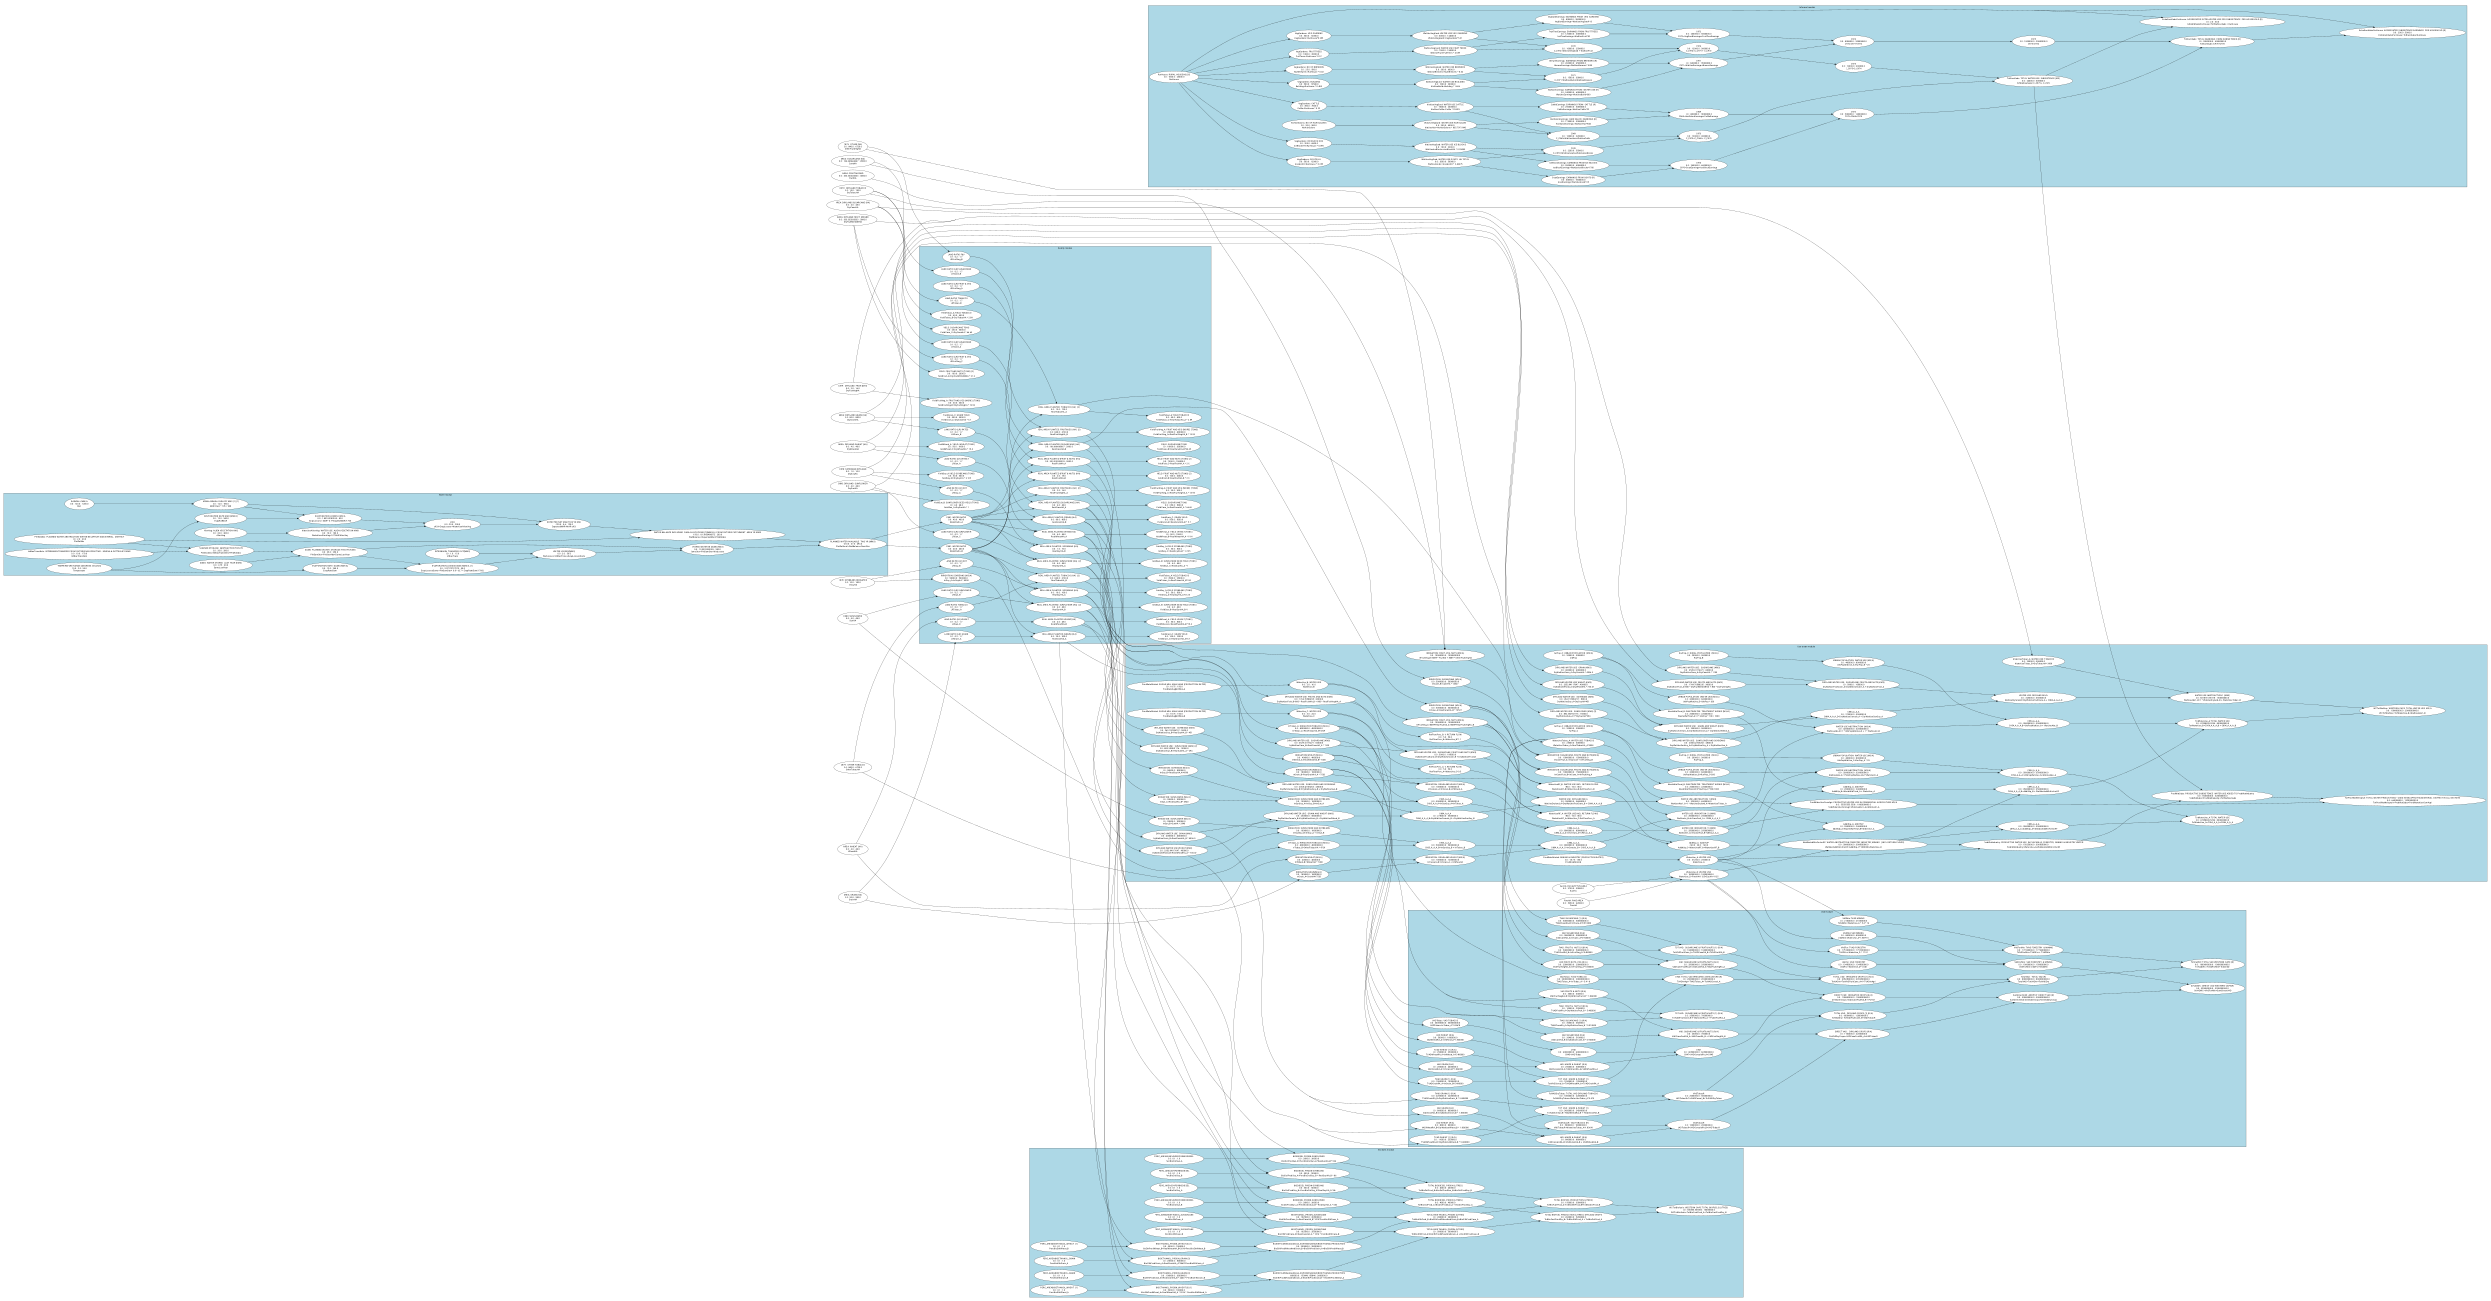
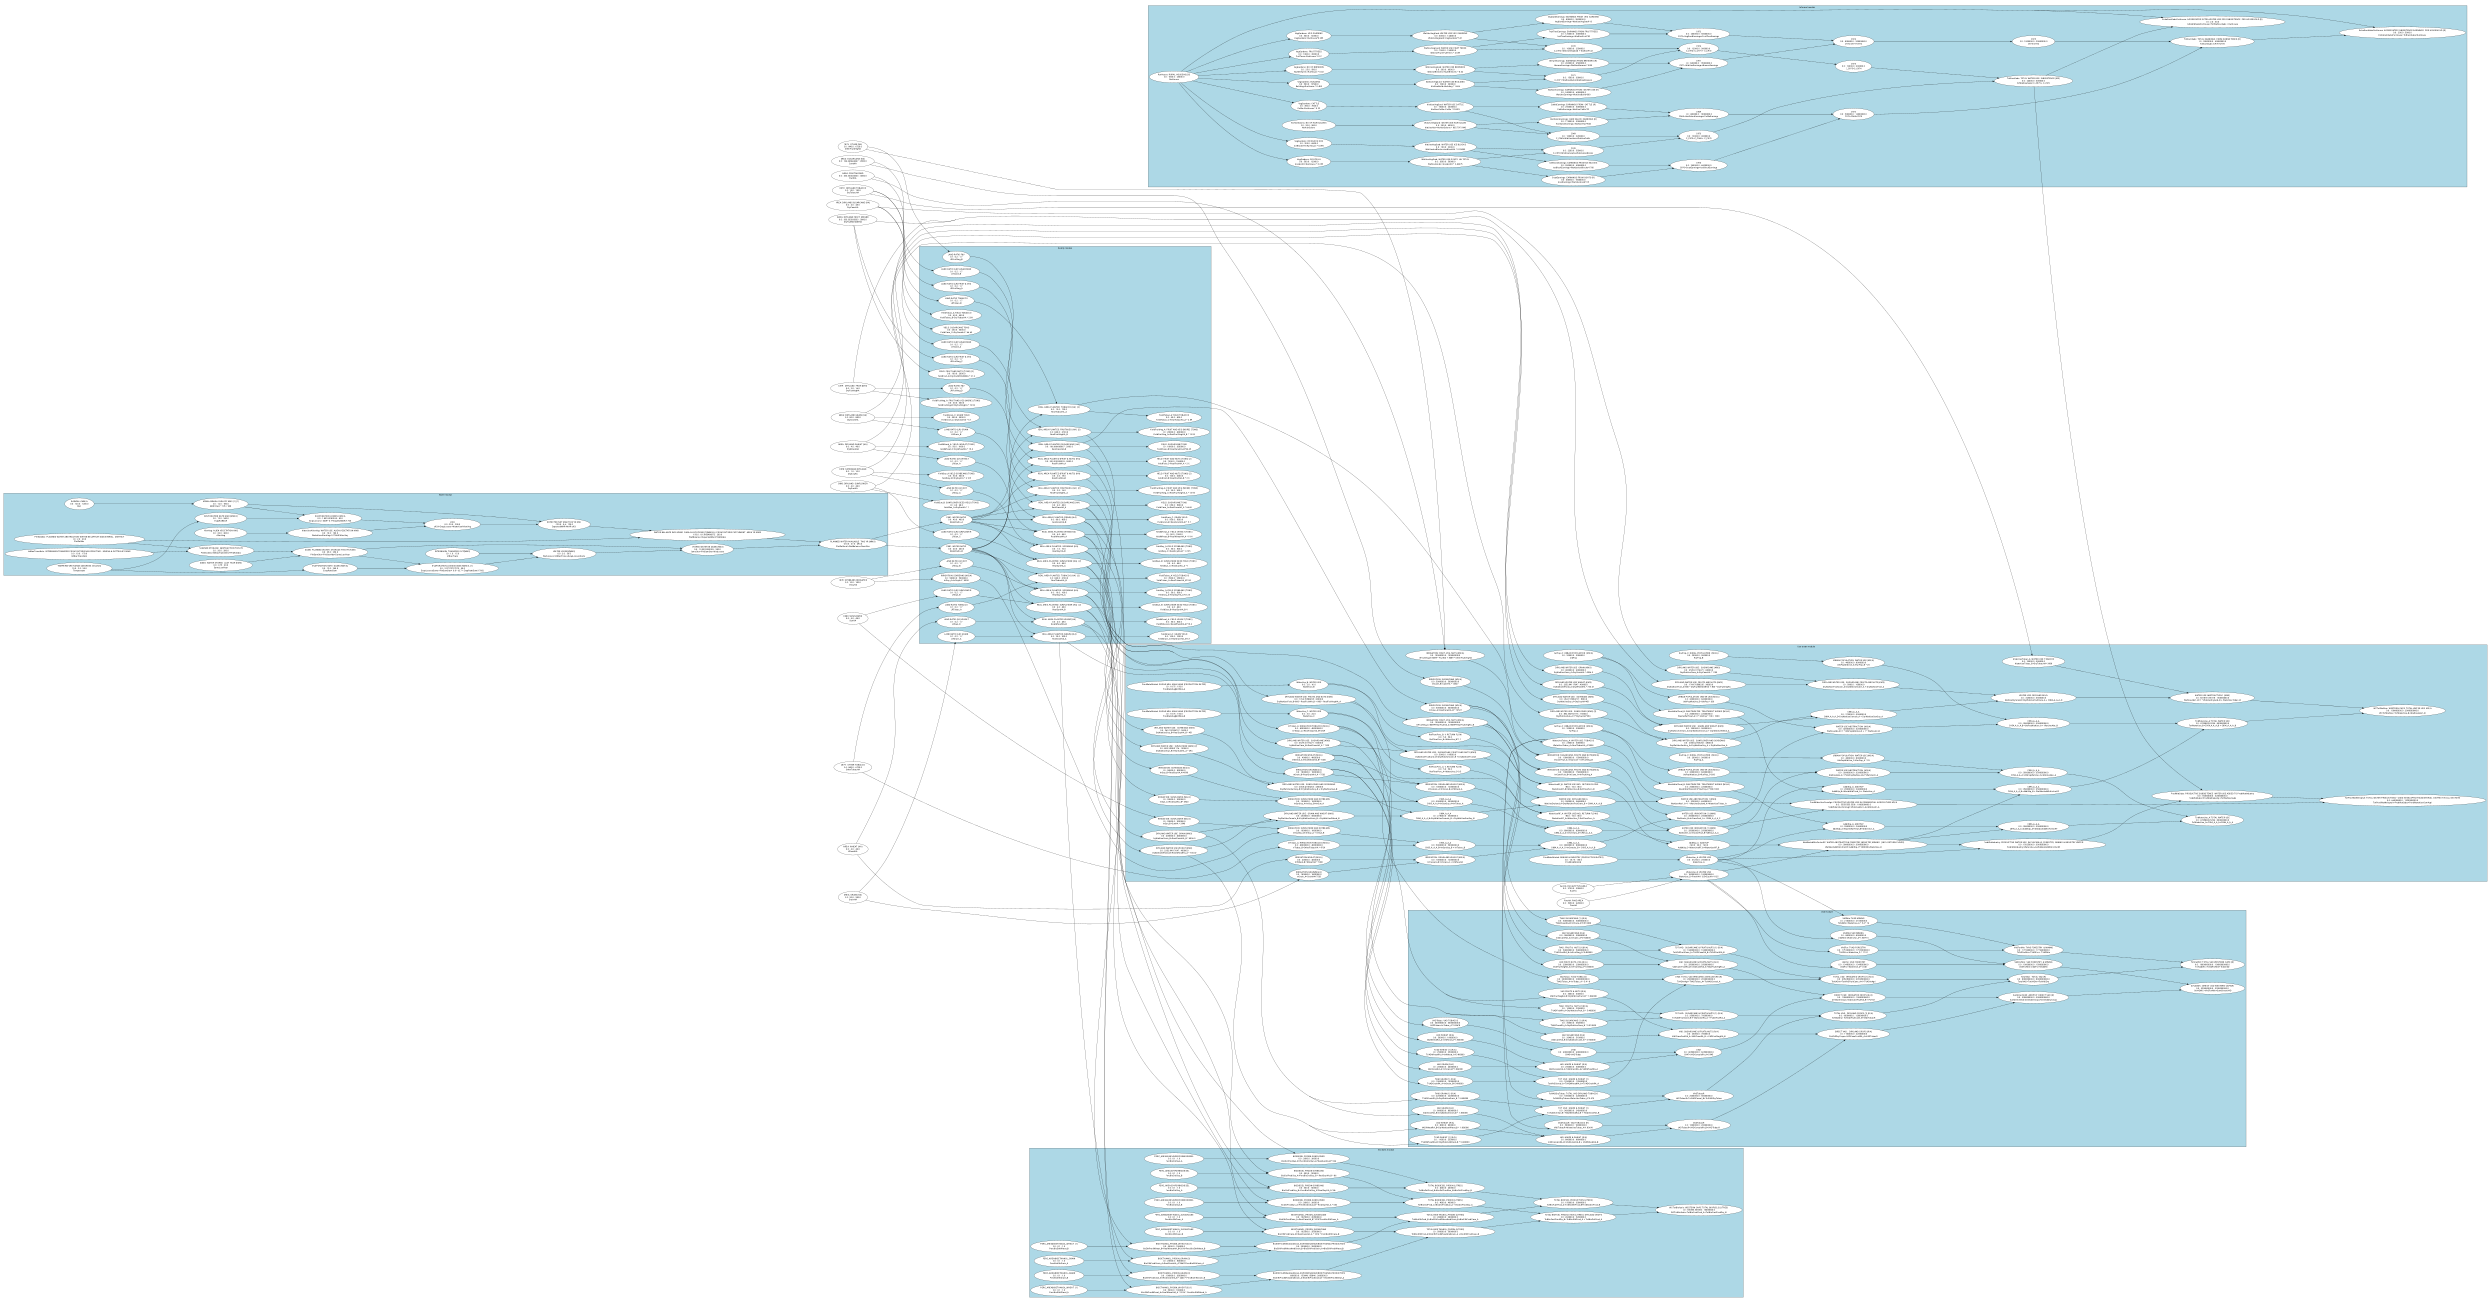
edge "AREA: FRUIT:MOGBD 0.0 : 333.333333333 : 3000.0 FruitHA" -> "LAND RATIO (LR) FRUIT & VEG 0.1 : 0.2 : 1.7 LRFruitVeg_A": added
node "LAND RATIO F&V 0.1 : 0.2 : 1.7 LRFruitVeg_D": added
node "LAND RATIO (LR) RATES 0.1 : 0.2 : 1.7 LRGrain_B": label "LAND RATIO (LR) RATES 0.1 : 0.2 : 1.7 LRGrain_B" -> "LAND RATIO (LR) GRAIN 0.1 : 0.2 : 1.7 LRGrain_B"
edge "C881: WATER RATIO 0.0 : 40.0 : 400.0 WaterRatio_B" -> "REAL AREA PLANTED WHEAT(HA) 0.0 : 4.0 : 48.0 RealWheatHA_B": added
